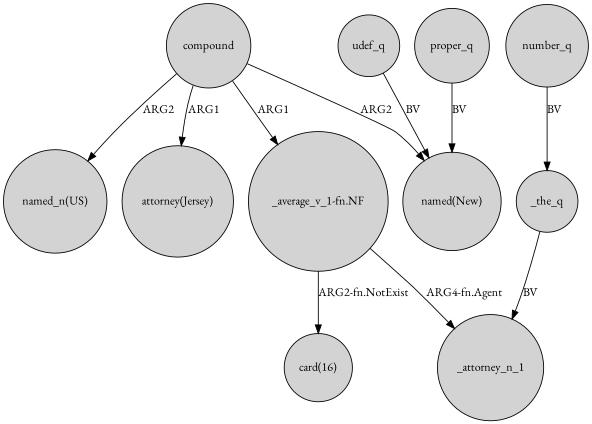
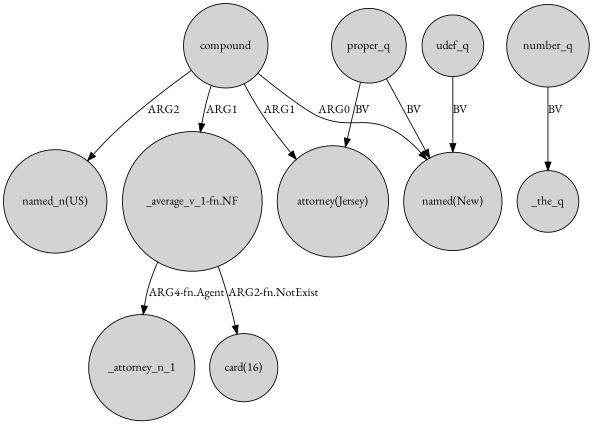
edge "proper_q" -> "attorney(Jersey)": added, label "BV"
edge "compound" -> "named(New)": label "ARG2" -> "ARG0"
edge "_the_q" -> "_attorney_n_1": removed, label "BV"
